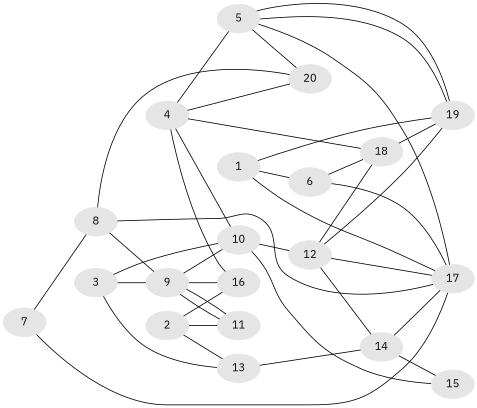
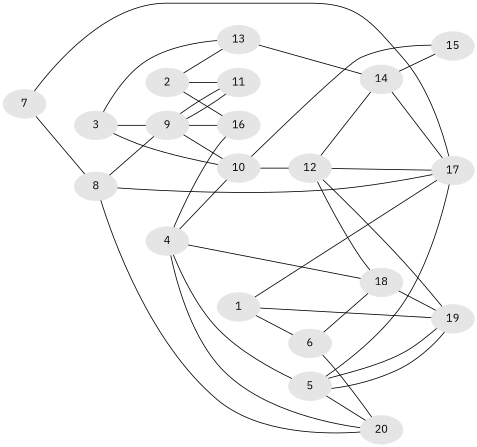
edge "6" -- "17": now "6" -- "20"
